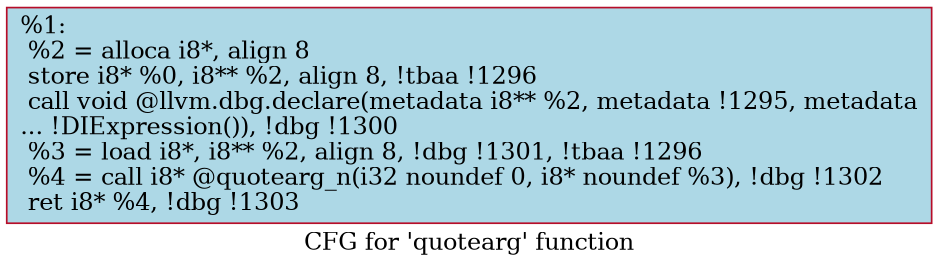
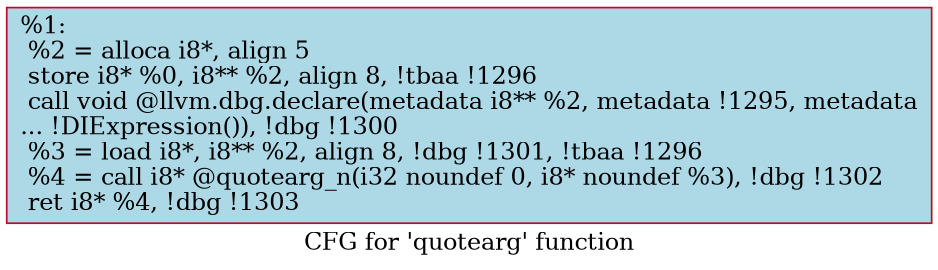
node "%1:": text "%2 = alloca i8*, align 8" -> "%2 = alloca i8*, align 5"
